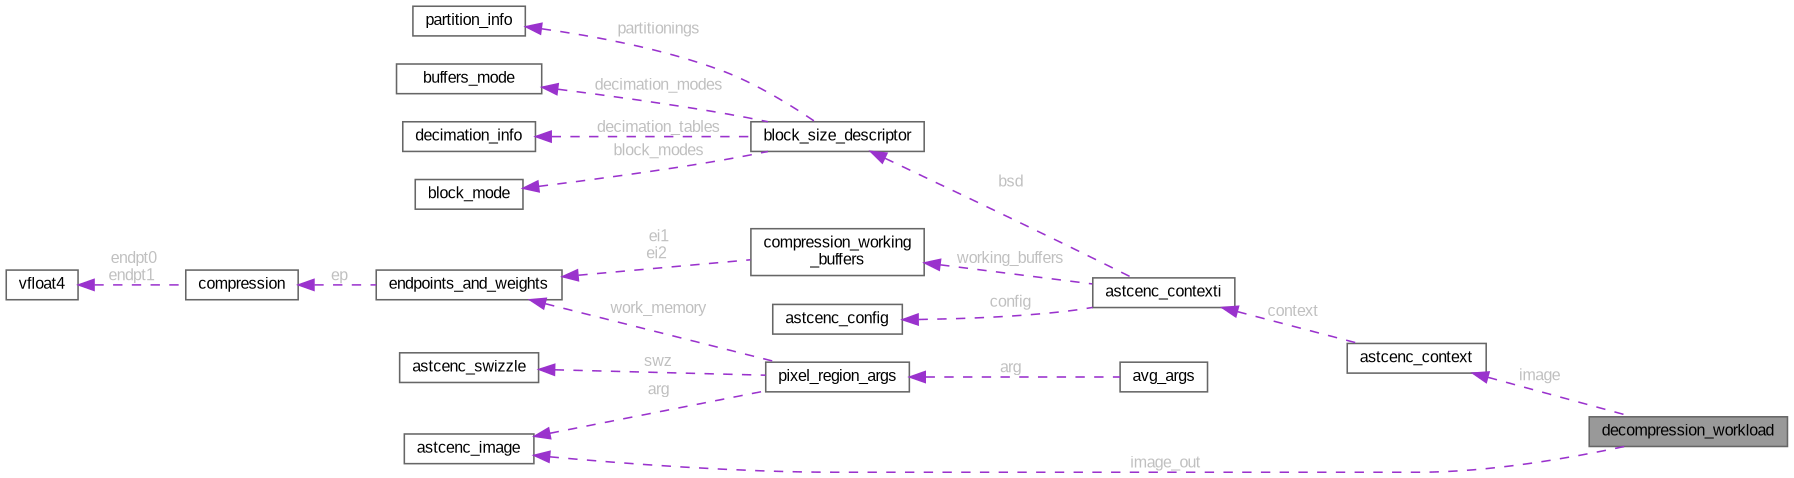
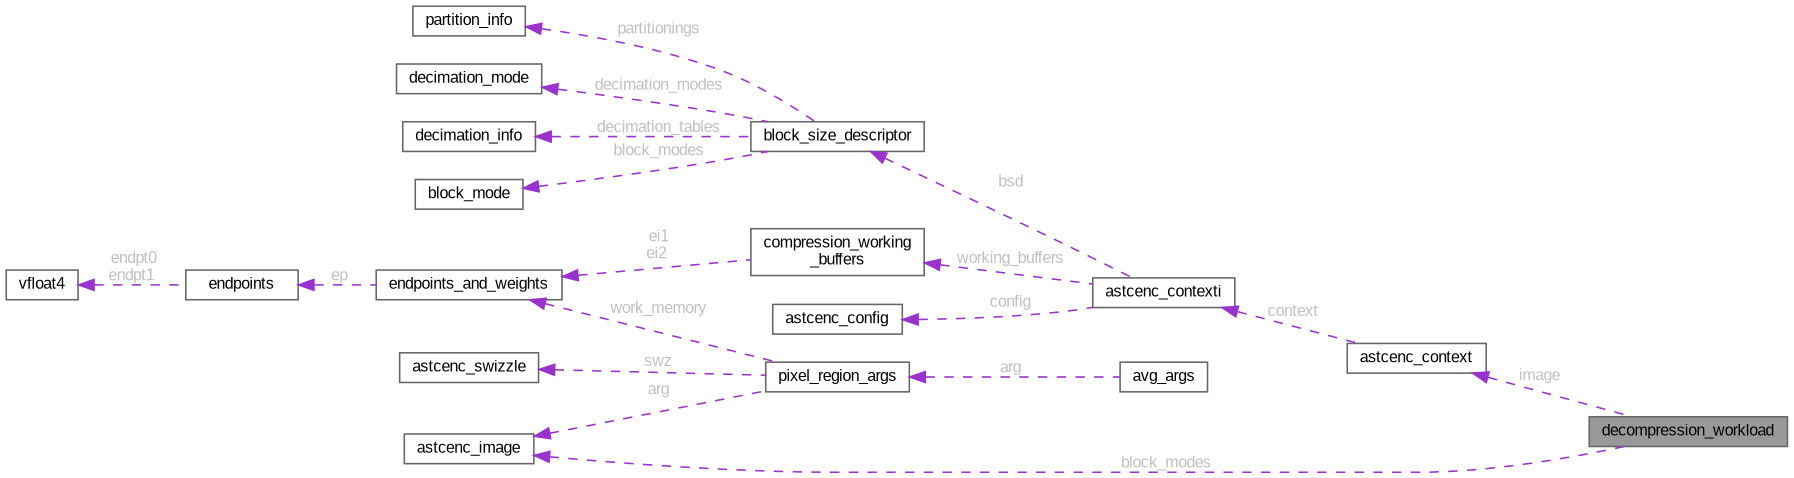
node "buffers_mode": label "buffers_mode" -> "decimation_mode"
node "compression": label "compression" -> "endpoints"
edge "decompression_workload" -> "astcenc_image": label " image_out" -> " block_modes"
